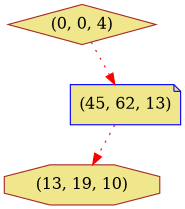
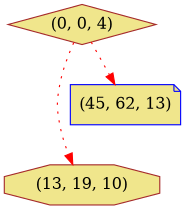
edge "(45, 62, 13)" -> "(13, 19, 10)": now "(0, 0, 4)" -> "(13, 19, 10)"
